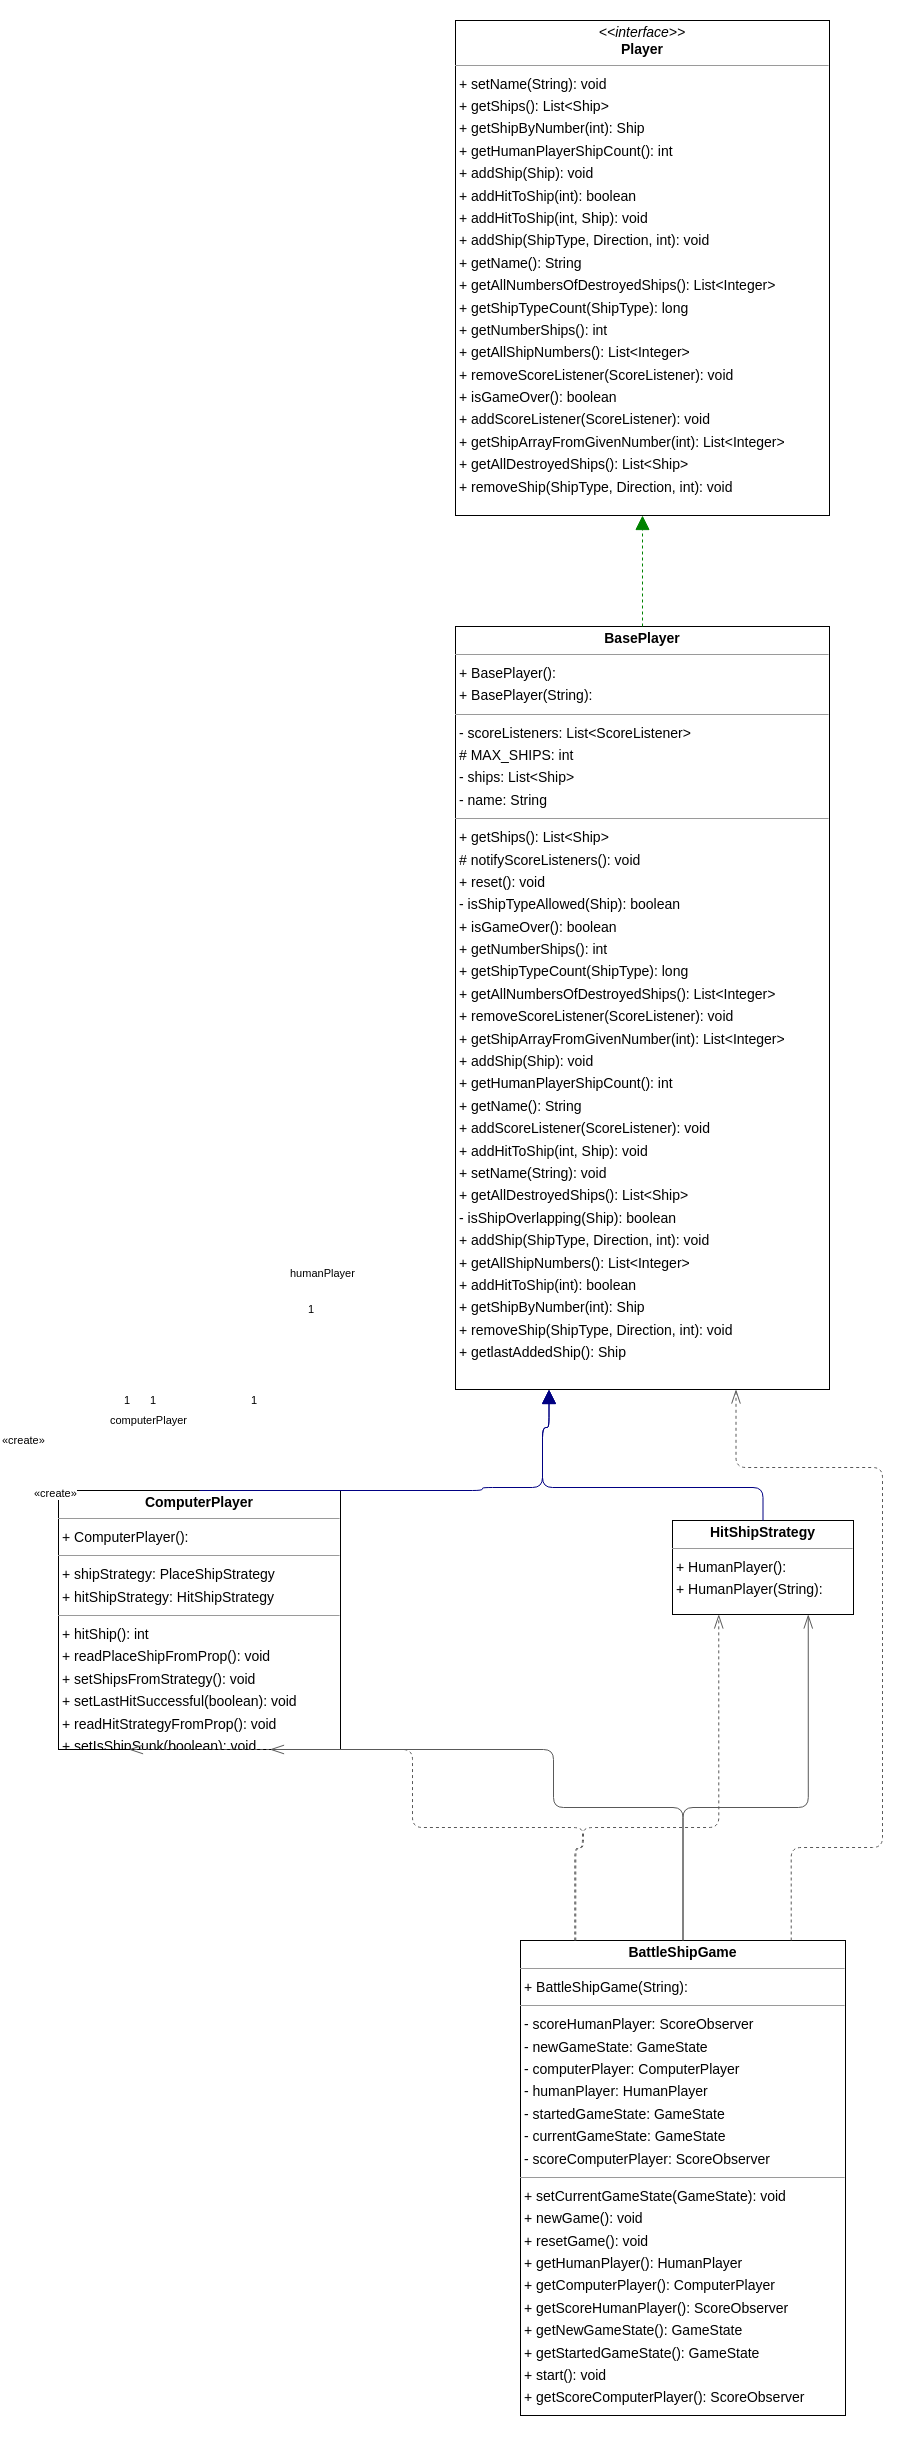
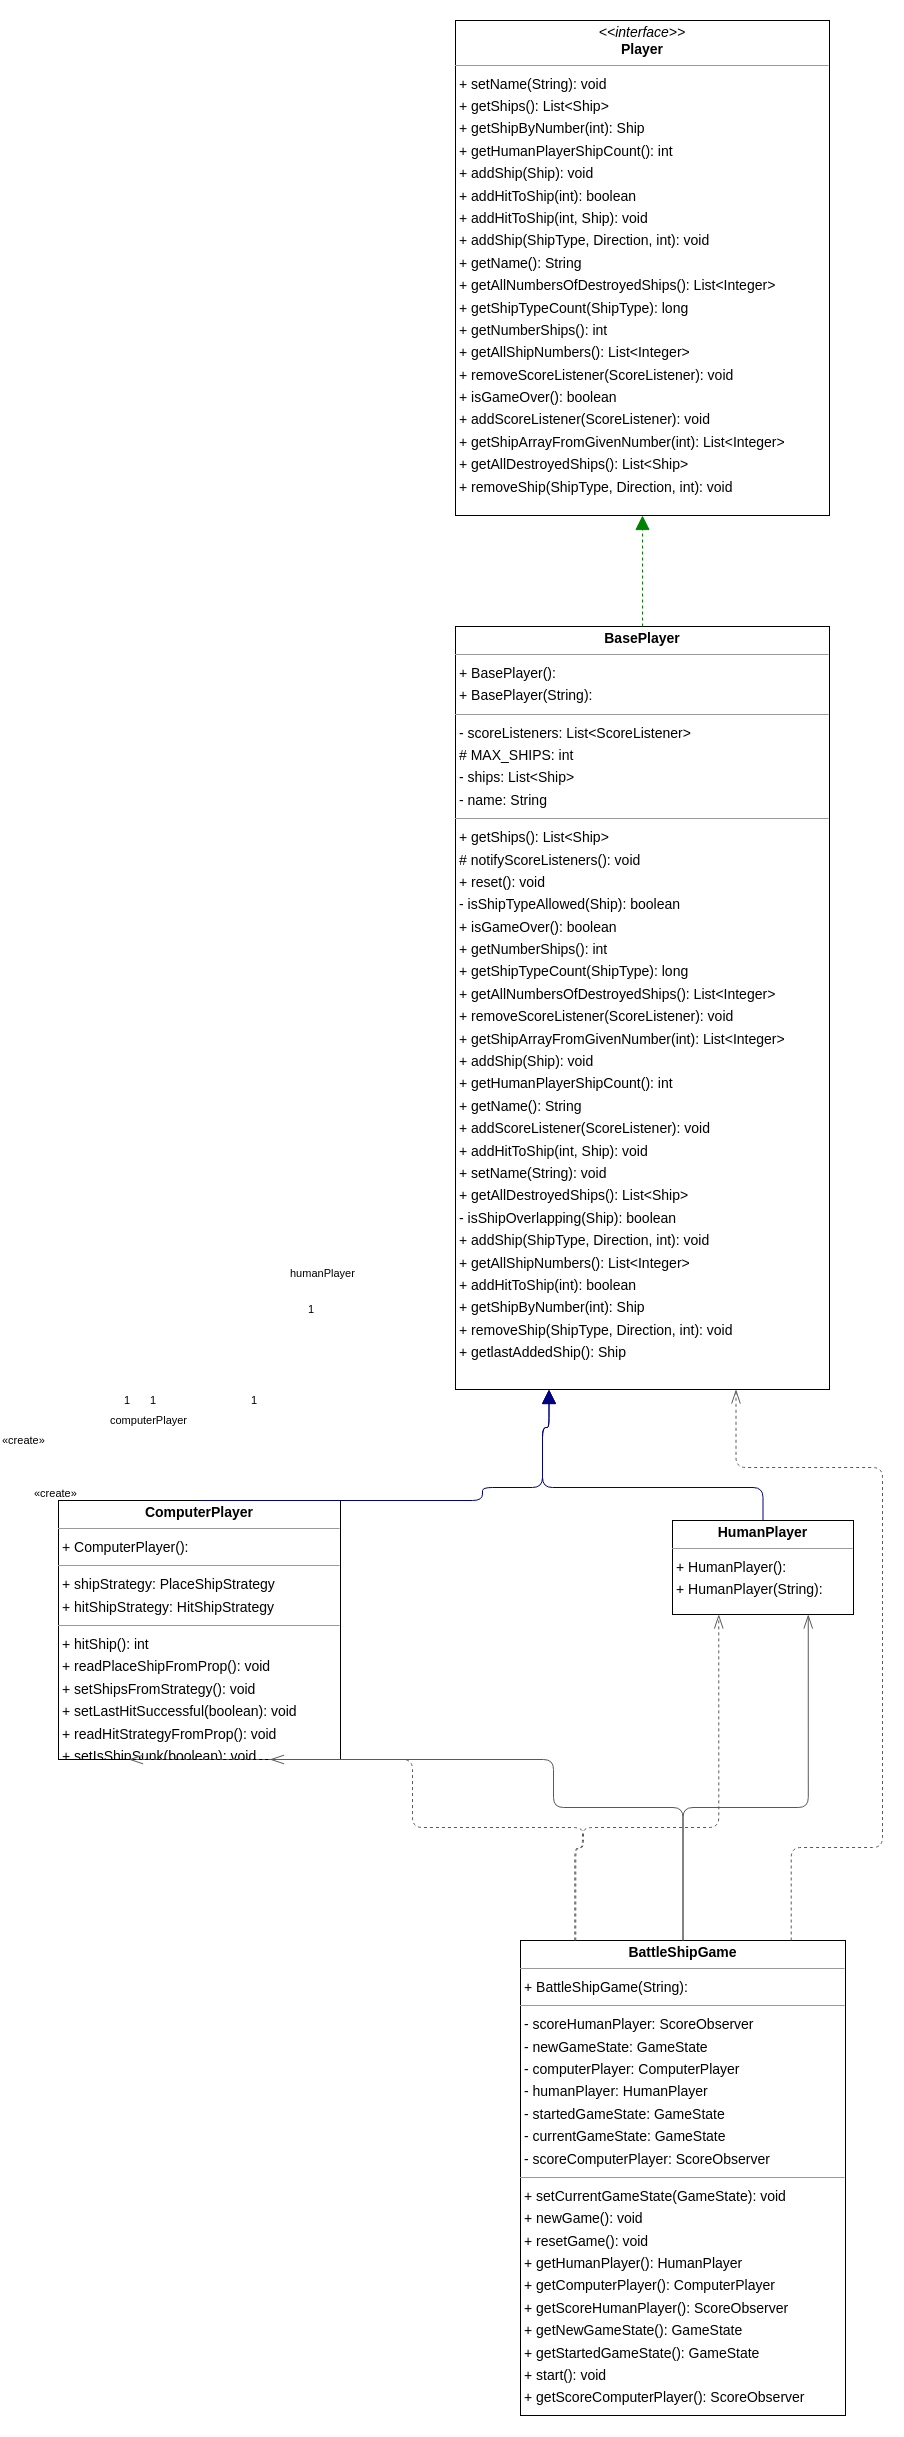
node "HitShipStrategy + HumanPlayer(): + HumanPlayer(String):": label "HitShipStrategy + HumanPlayer(): + HumanPlayer(String):" -> "HumanPlayer + HumanPlayer(): + HumanPlayer(String):"
node "ComputerPlayer + ComputerPlayer(): + shipStrategy: PlaceShipStrategy + hitShipStrategy: HitShipStrategy + hitShip(): int + readPlaceShipFromProp(): void + setShipsFromStrategy(): void + setLastHitSuccessful(boolean): void + readHitStrategyFromProp(): void + setIsShipSunk(boolean): void": moved (200, 1620) -> (200, 1630)
